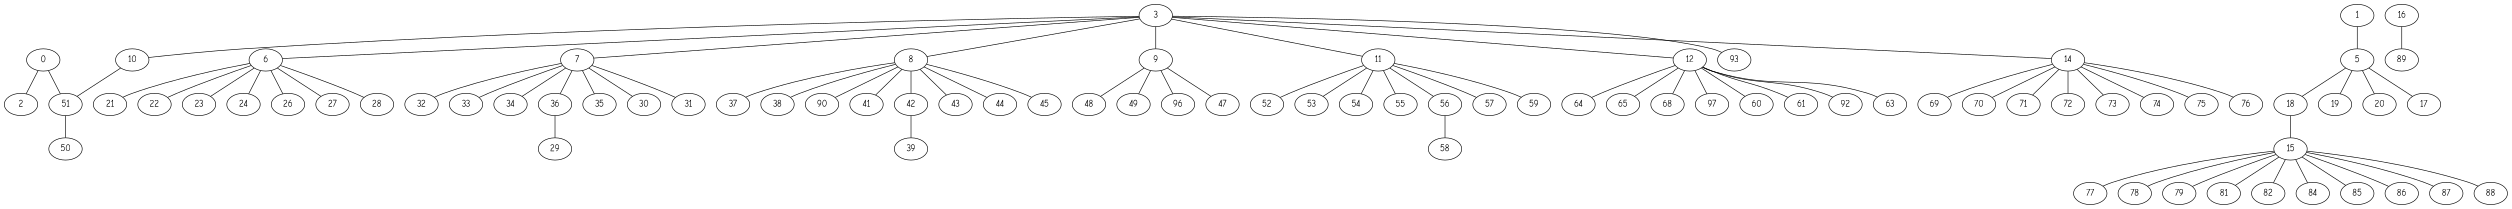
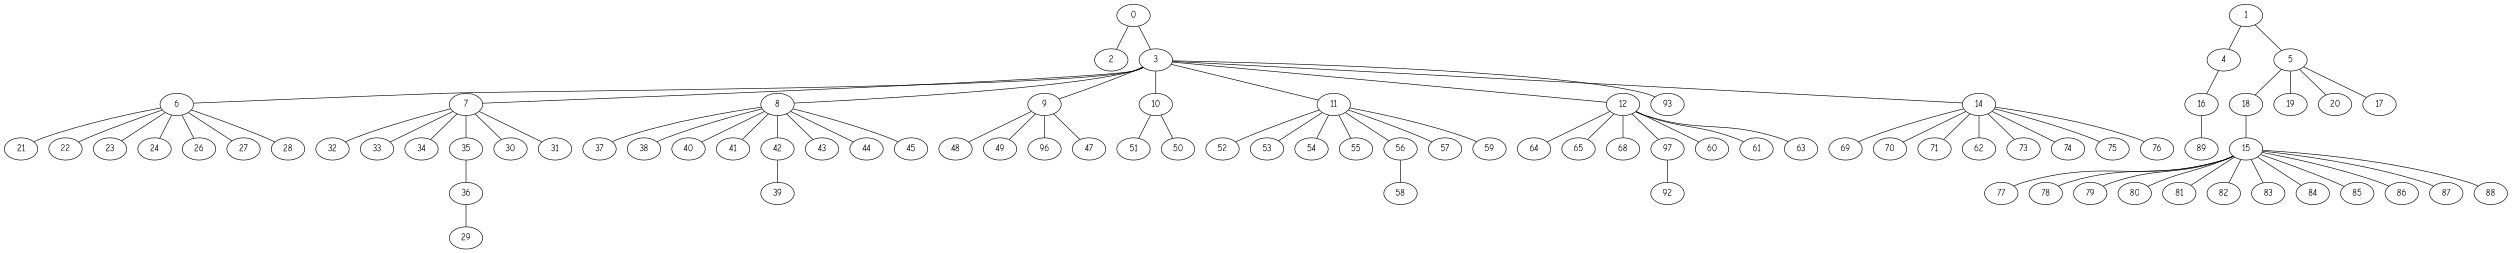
node "4": added
edge "0" -- "51": now "0" -- "3"
edge "7" -- "36": now "35" -- "36"
edge "12" -- "92": now "97" -- "92"
node "90": label "90" -> "40"
node "72": label "72" -> "62"
edge "51" -- "50": now "10" -- "50"
node "80": added
node "83": added
